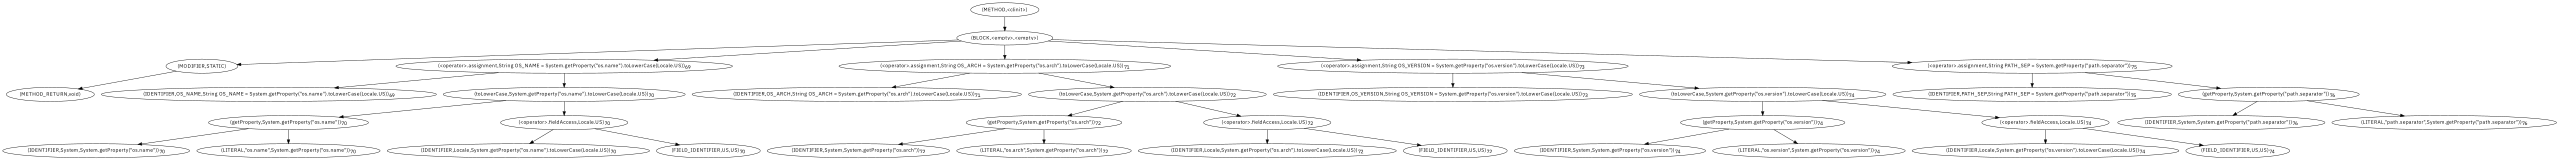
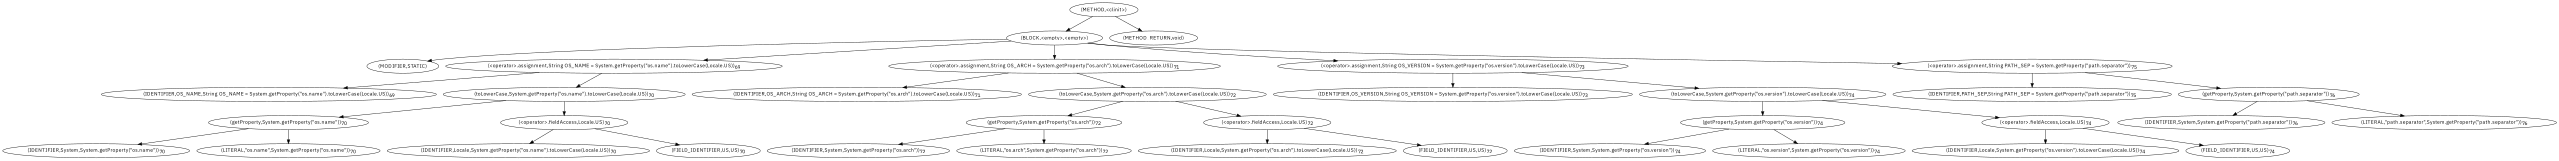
edge "(MODIFIER,STATIC)" -> "(METHOD_RETURN,void)": now "(METHOD,<clinit>)" -> "(METHOD_RETURN,void)"
